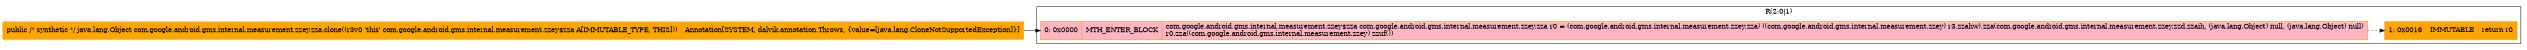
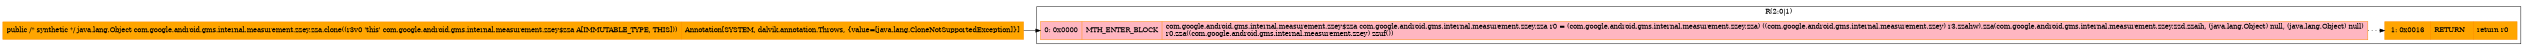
node "1: 0x0016": text "IMMUTABLE" -> "RETURN"
